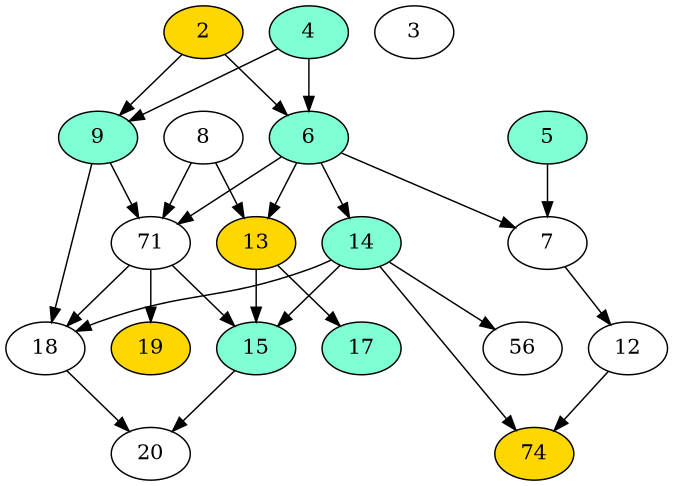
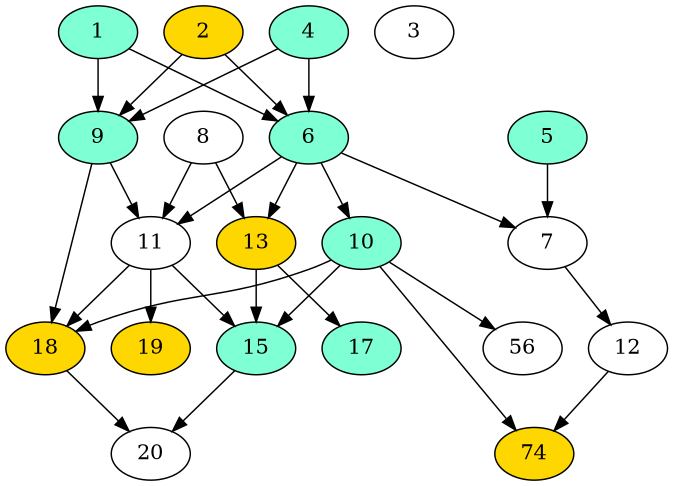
node "1": added
node "71": label "71" -> "11"
node "14": label "14" -> "10"
node "18": fillcolor white -> gold
